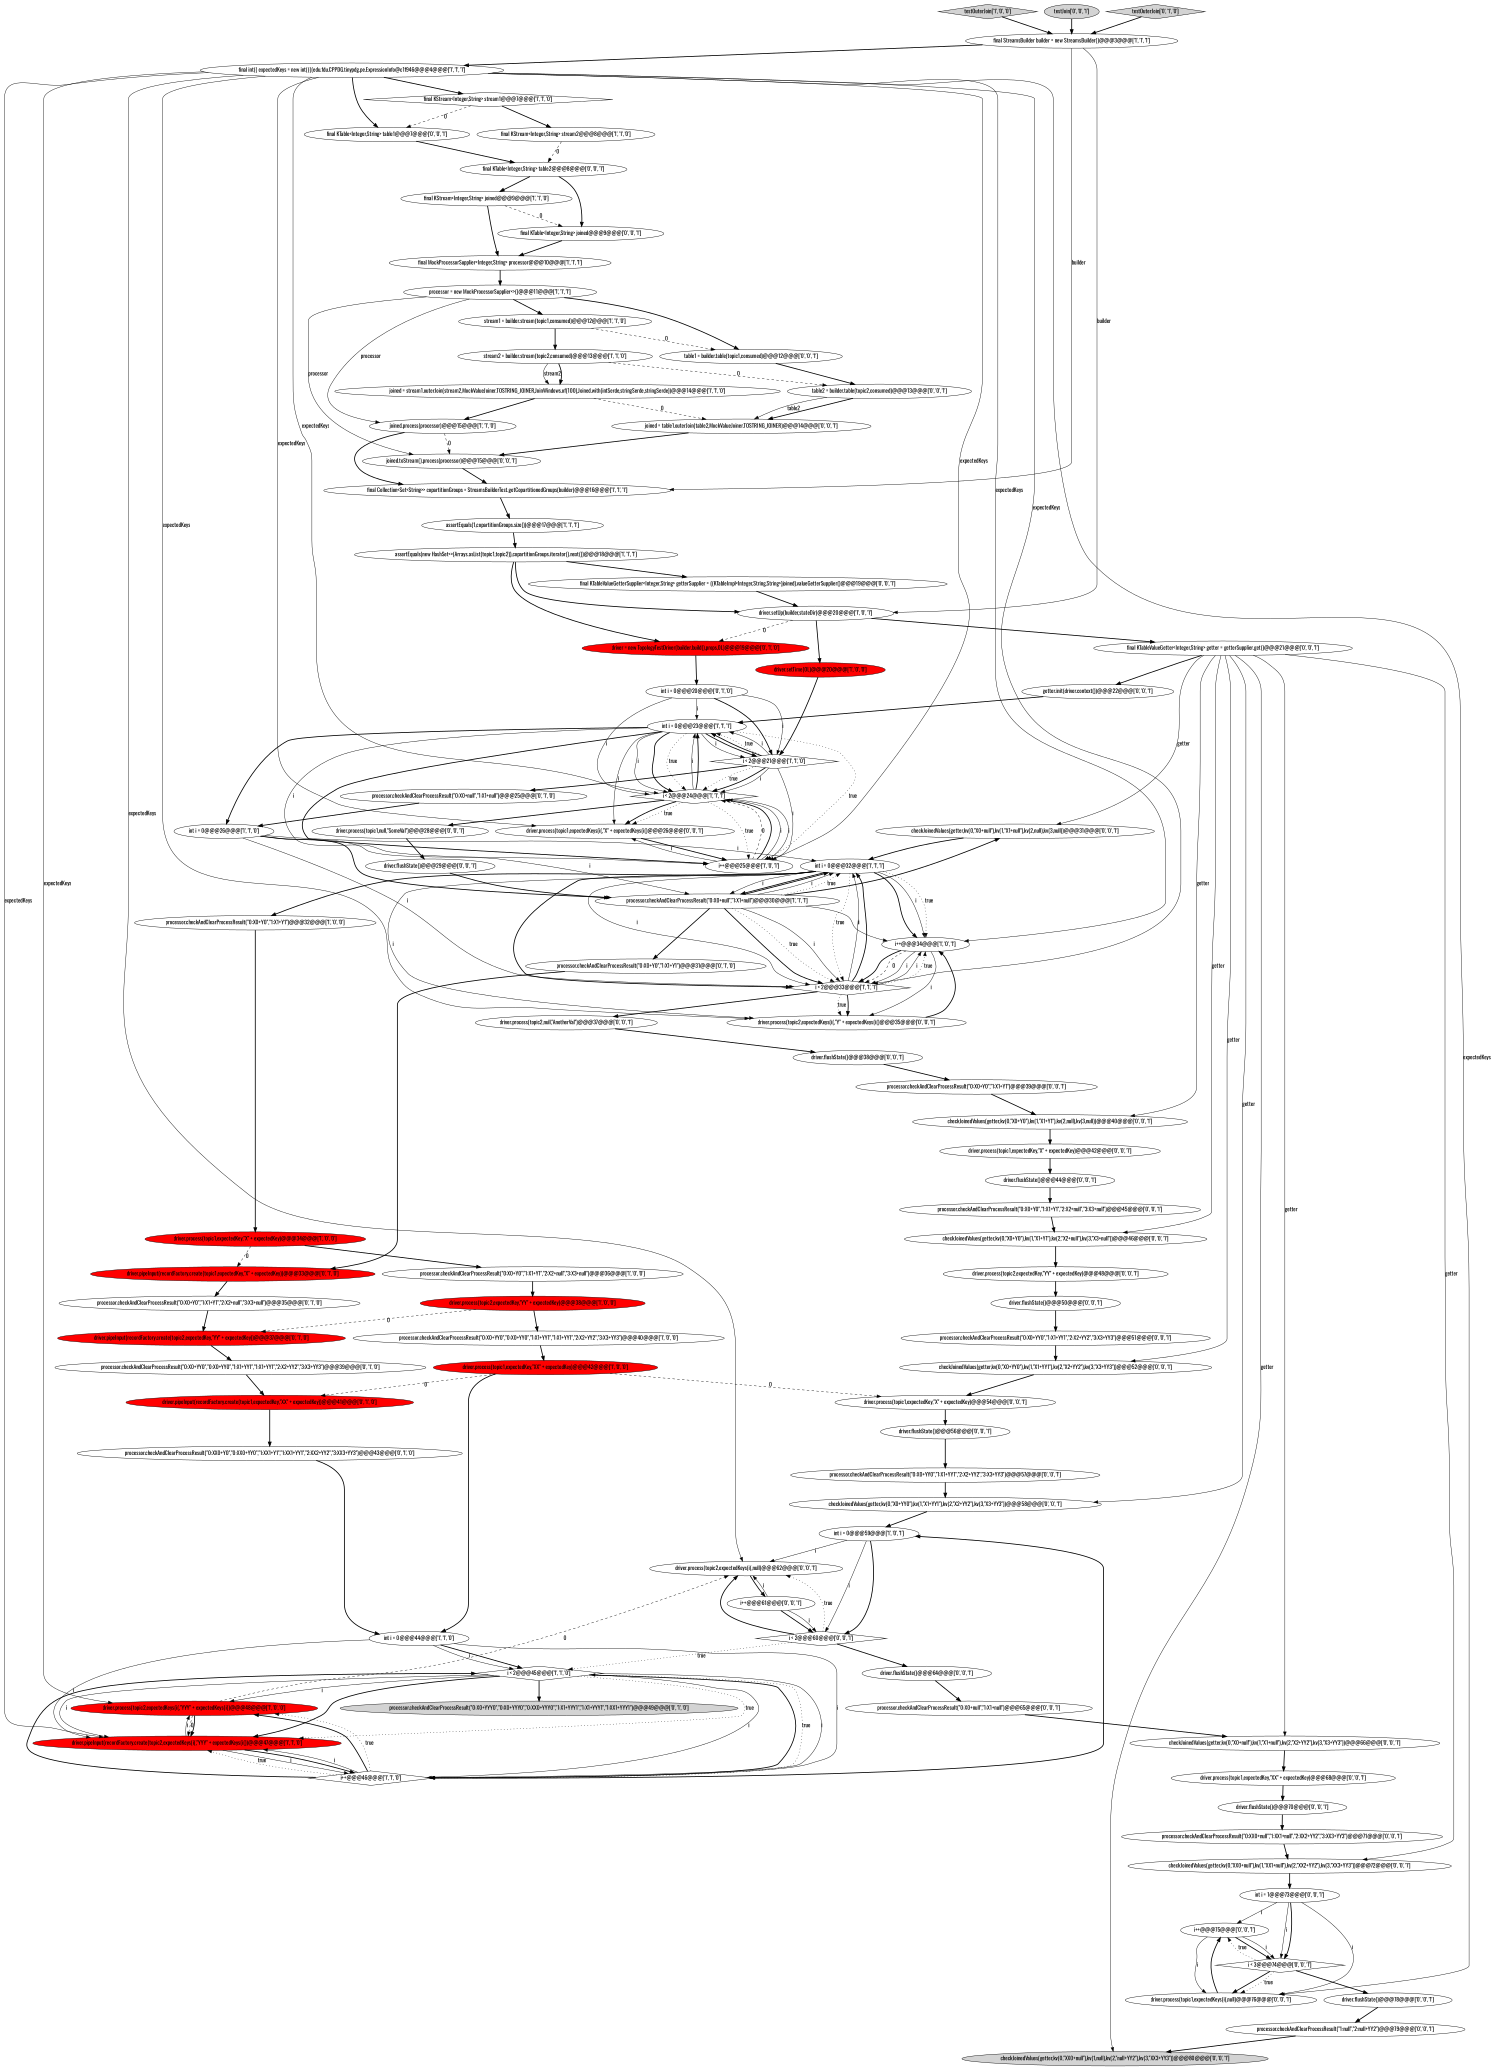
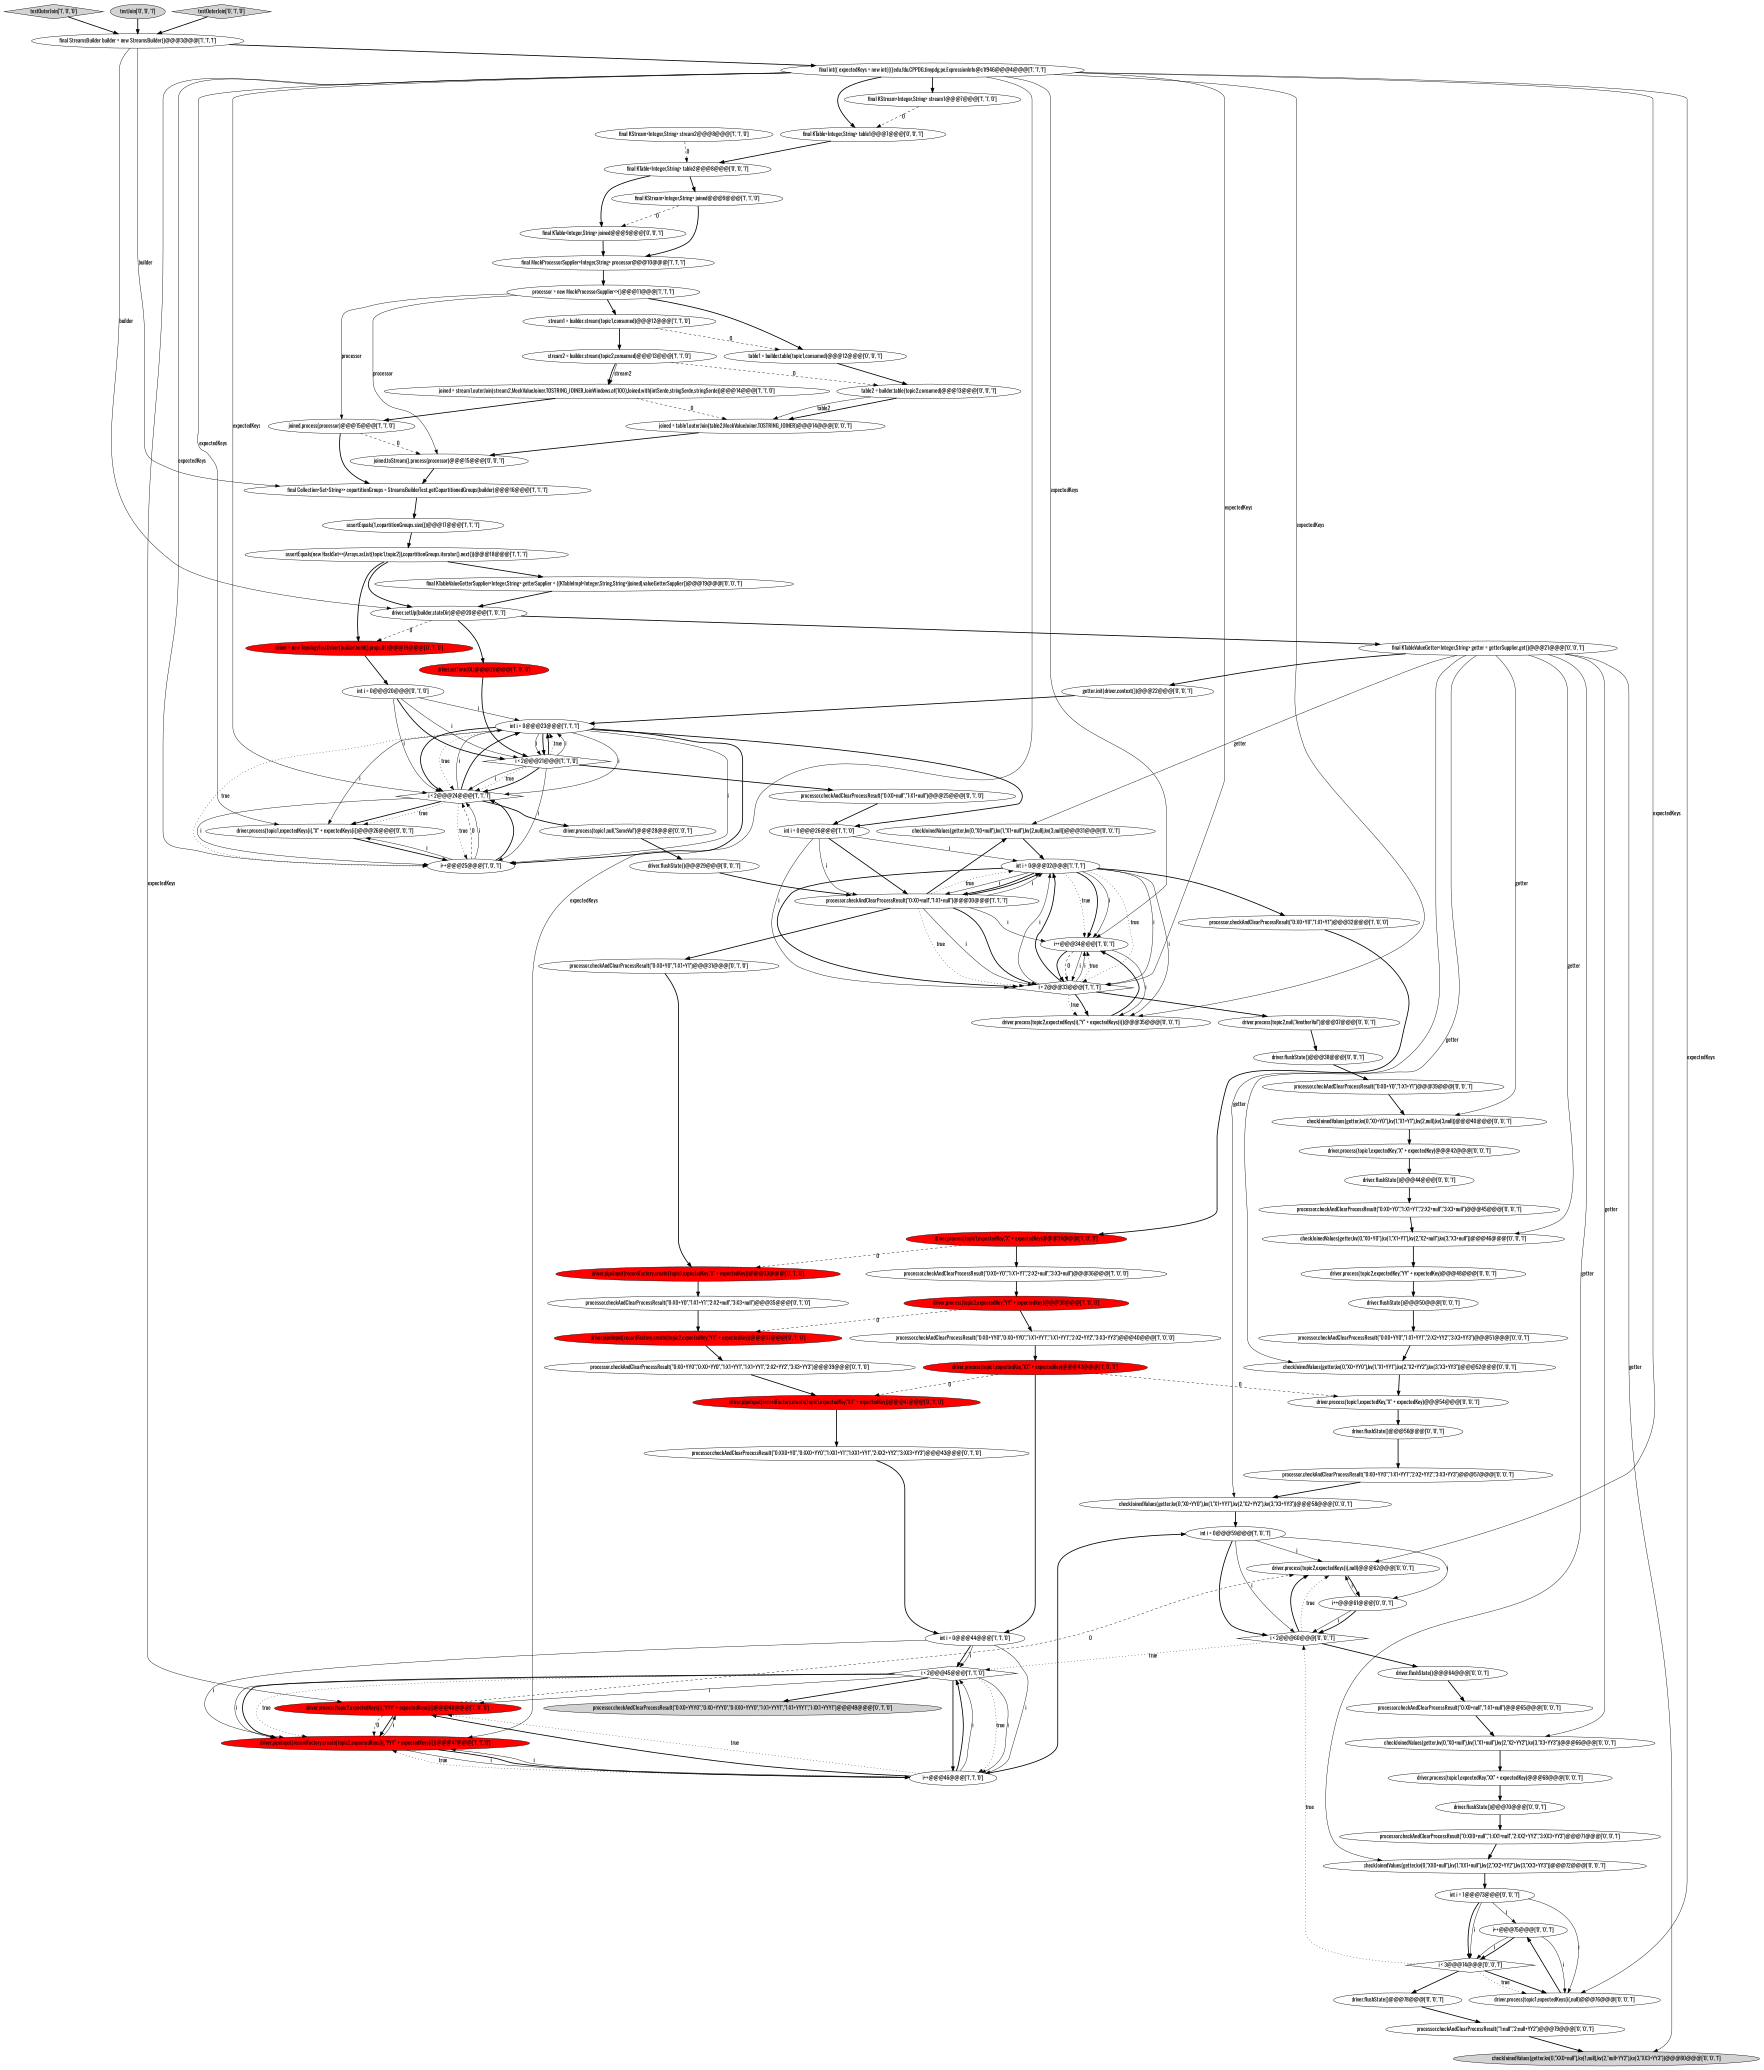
node "final KStream<Integer,String> stream1@@@7@@@['1', '1', '0']": shape diamond -> ellipse
edge "final KStream<Integer,String> stream1@@@7@@@['1', '1', '0']" -> "final KStream<Integer,String> stream2@@@8@@@['1', '1', '0']": removed
edge "int i = 0@@@59@@@['1', '0', '1']" -> "i++@@@61@@@['0', '0', '1']": added, label "i"
node "i++@@@46@@@['1', '1', '0']": shape diamond -> ellipse
edge "i < 3@@@74@@@['0', '0', '1']" -> "i++@@@75@@@['0', '0', '1']": now "i < 3@@@74@@@['0', '0', '1']" -> "i < 2@@@60@@@['0', '0', '1']"
